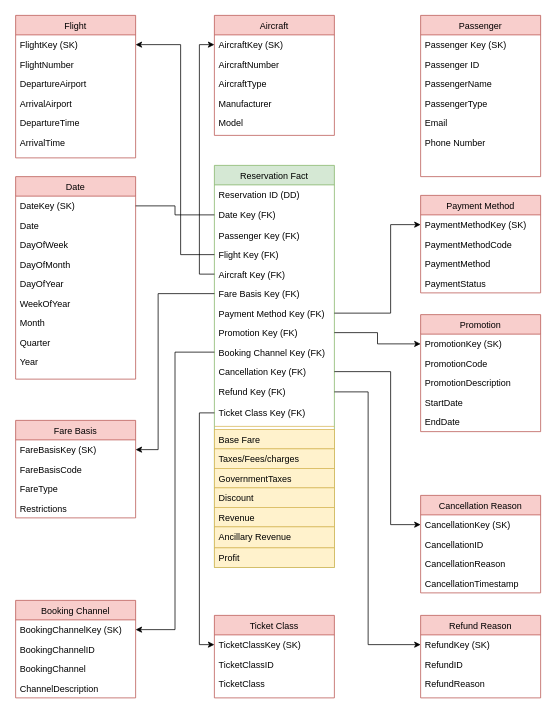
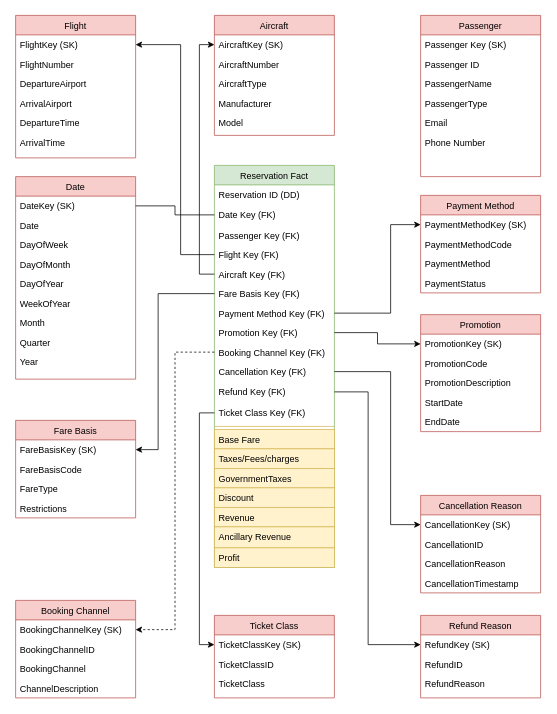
edge "Booking Channel Key (FK)" -> "BookingChannelKey (SK)": style solid -> dashed
